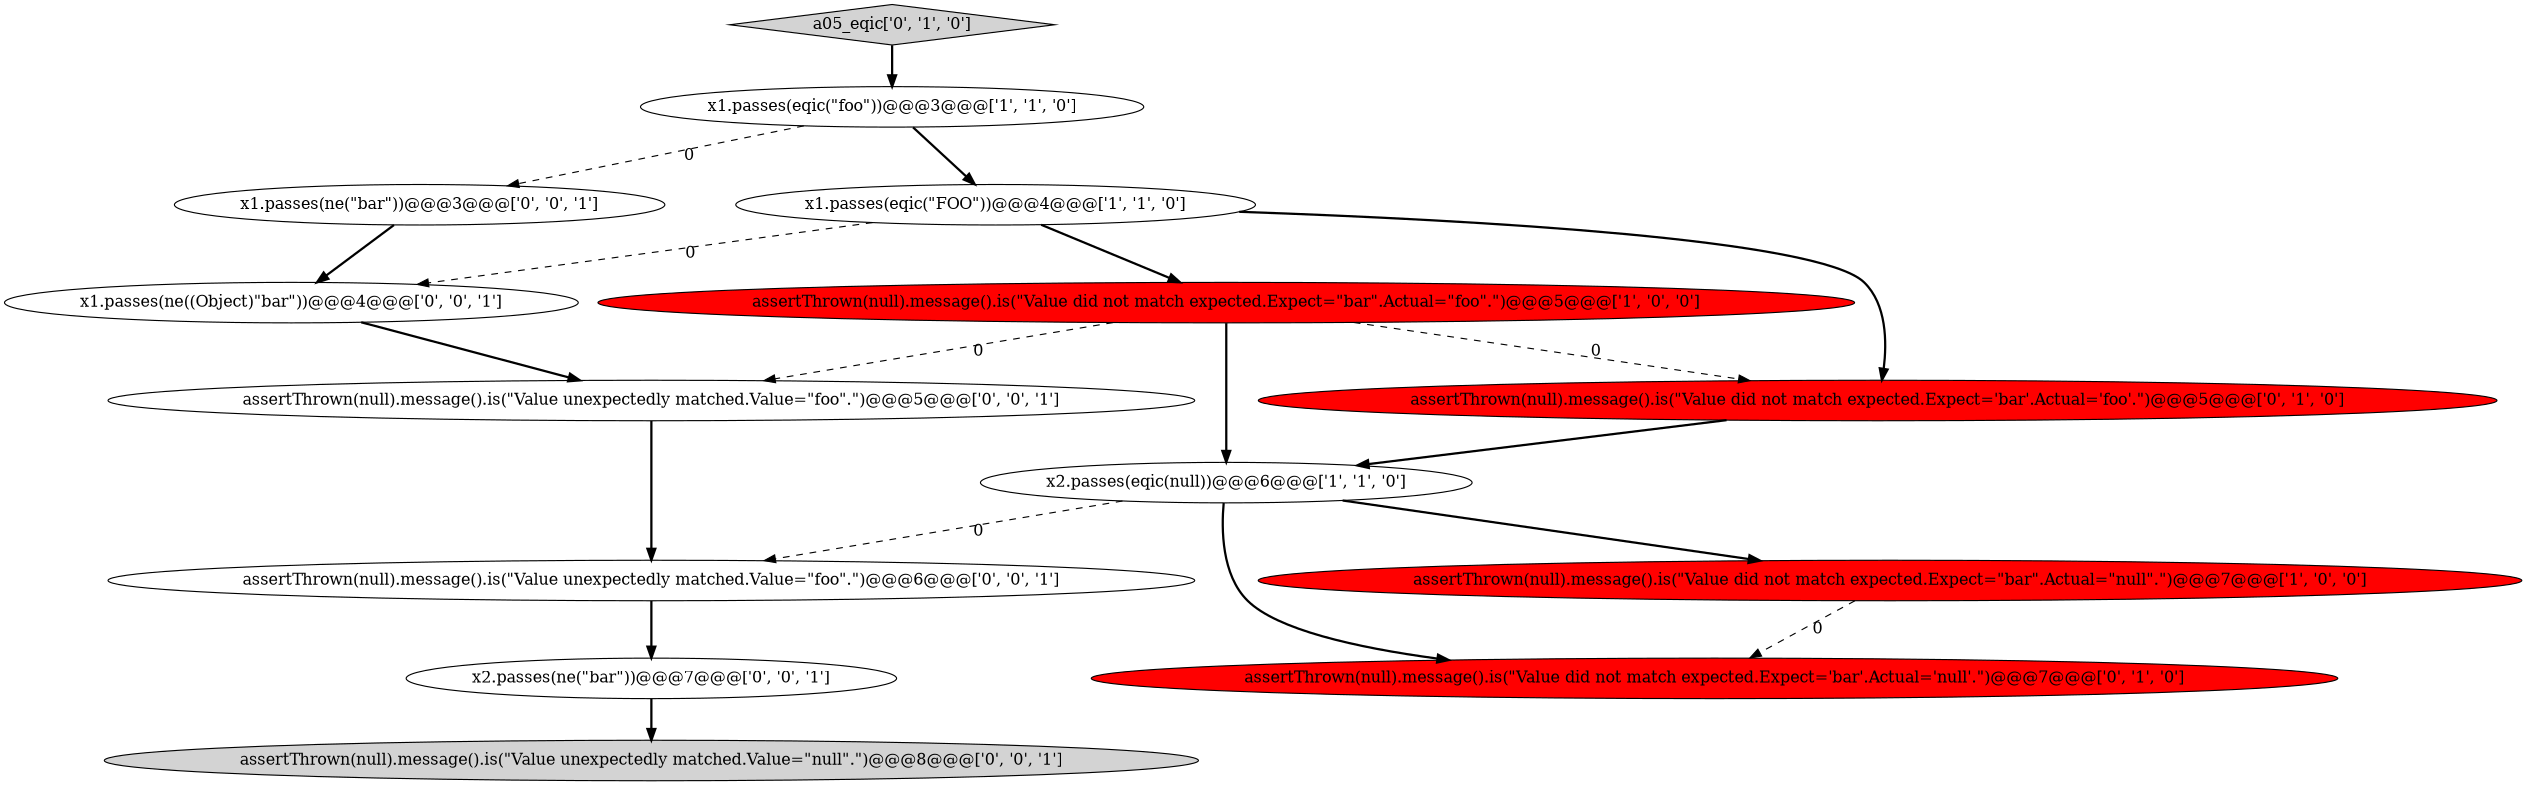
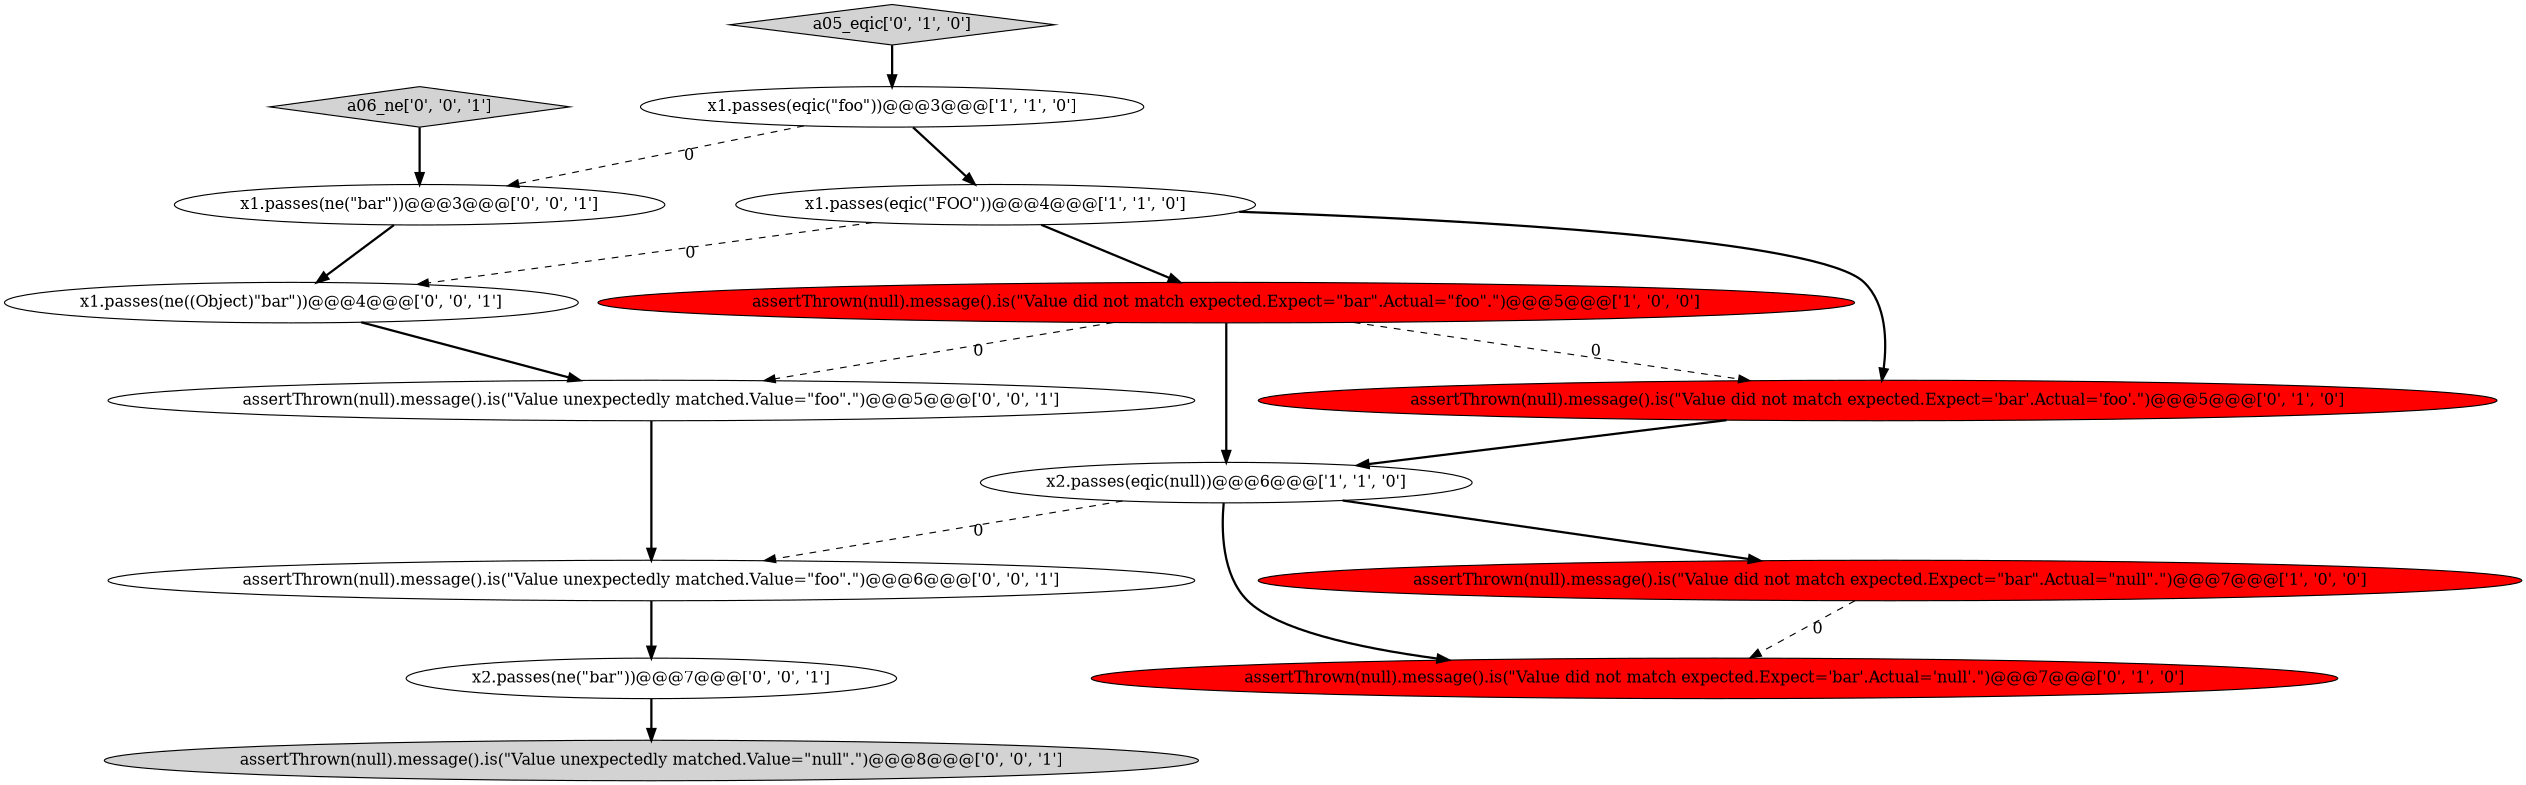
node "a06_ne['0', '0', '1']": added
